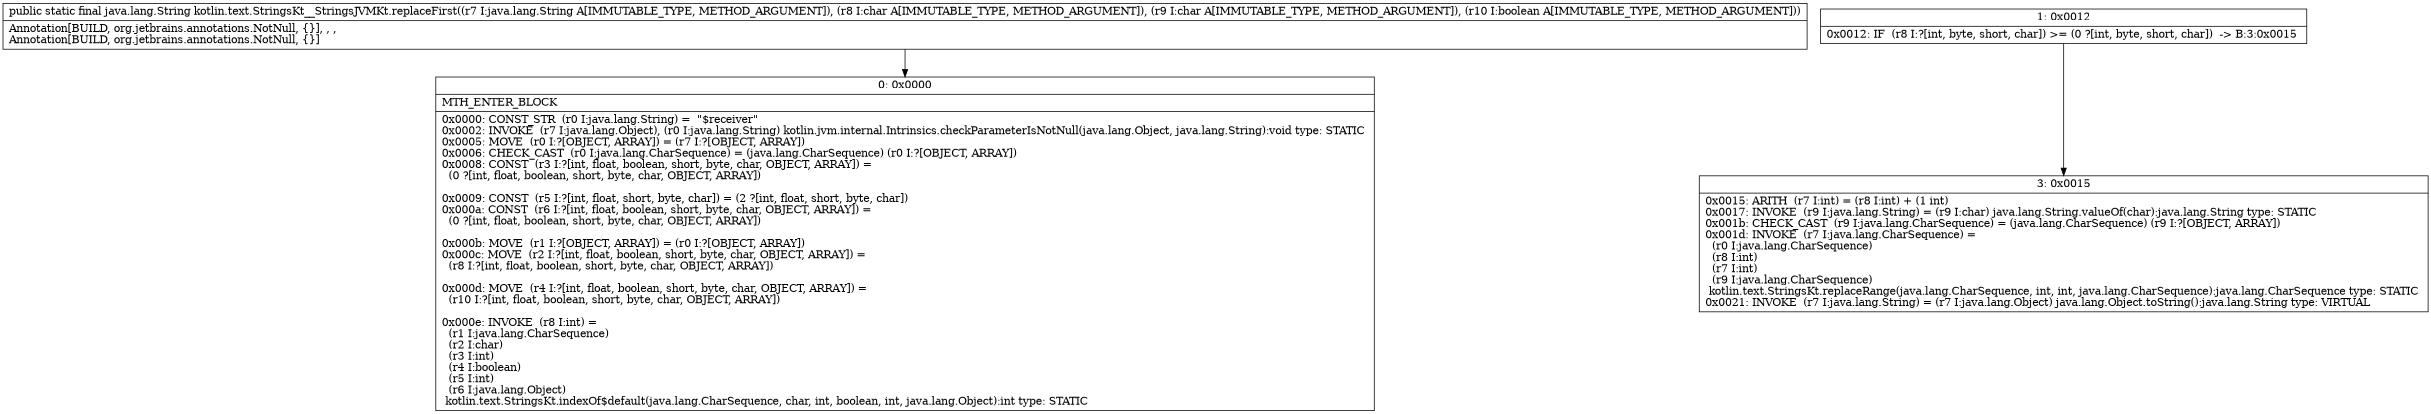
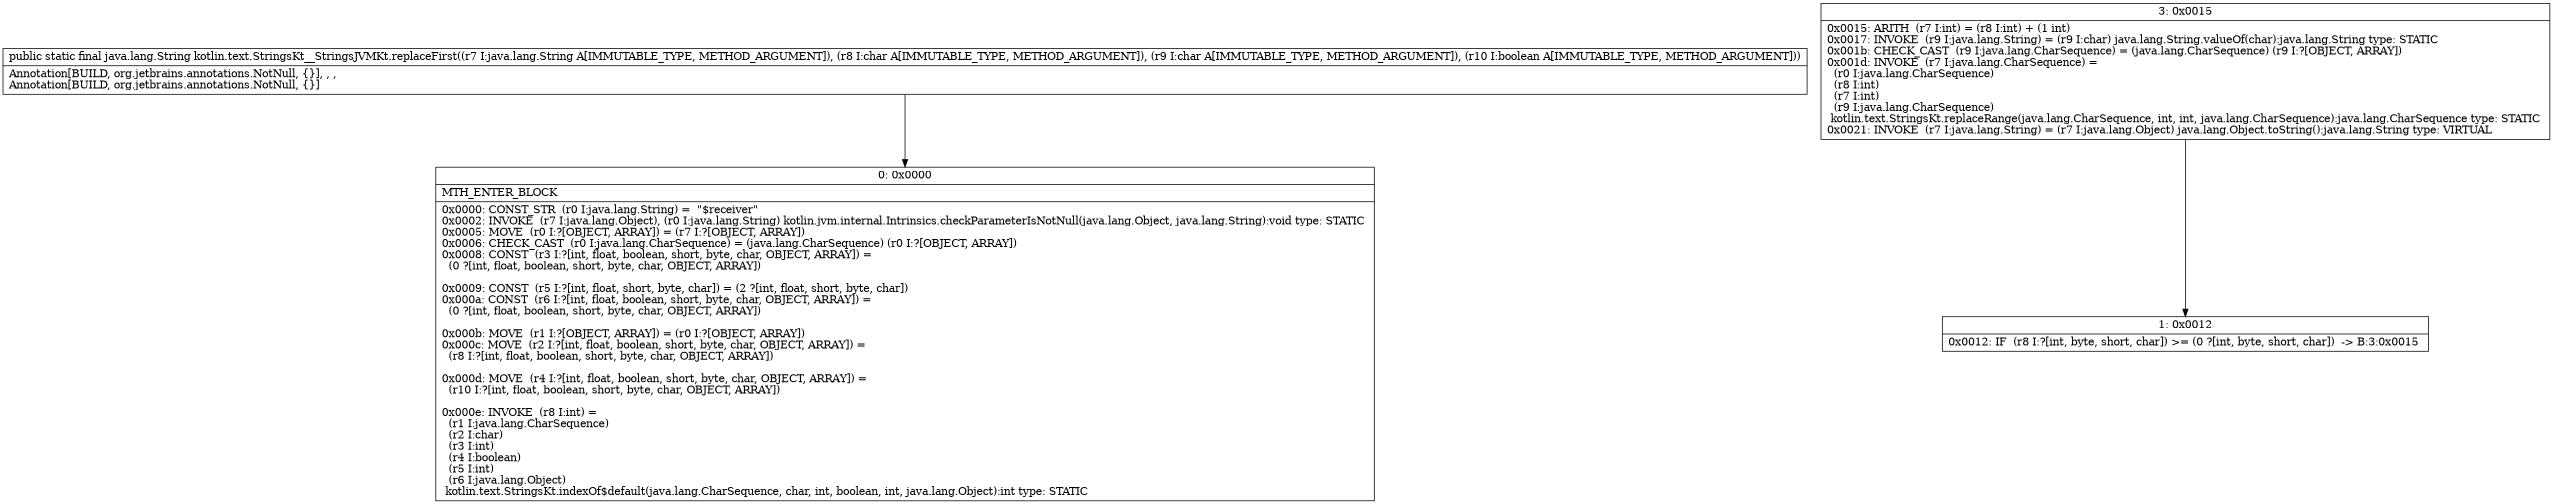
edge "1: 0x0012" -> "3: 0x0015": reversed
